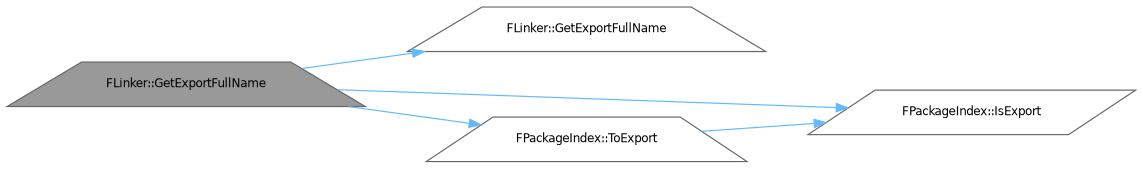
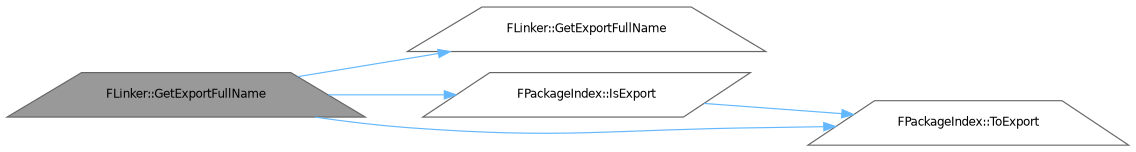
edge "FPackageIndex::ToExport" -> "FPackageIndex::IsExport": reversed
